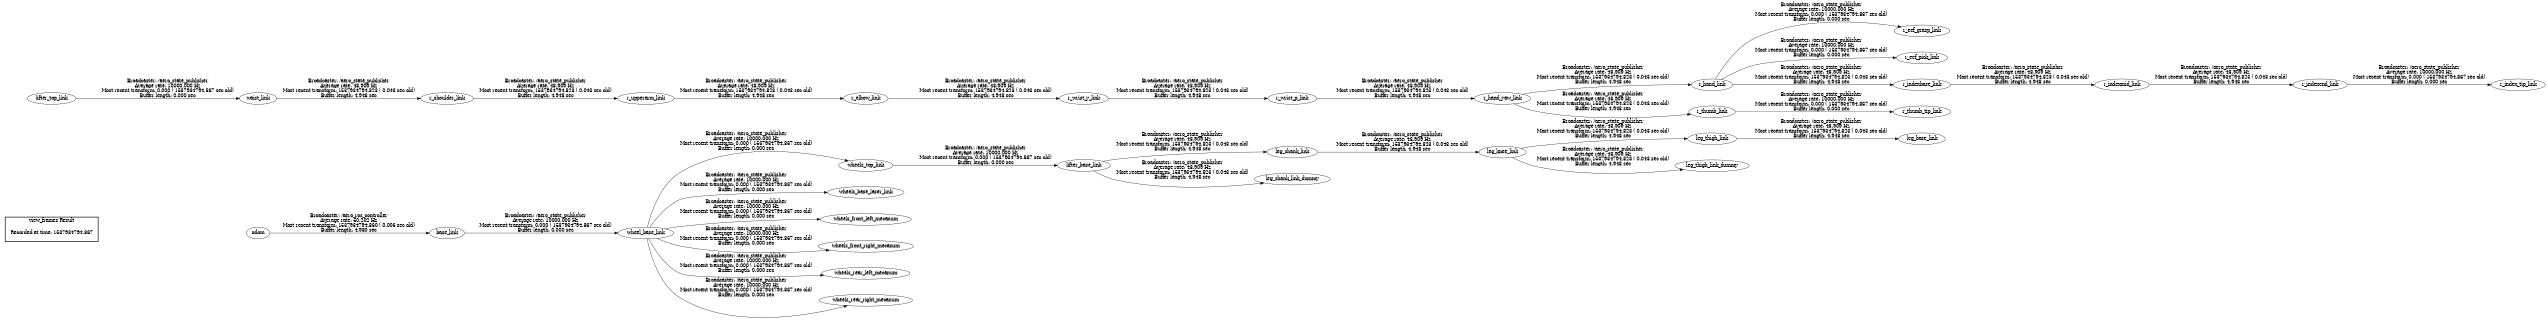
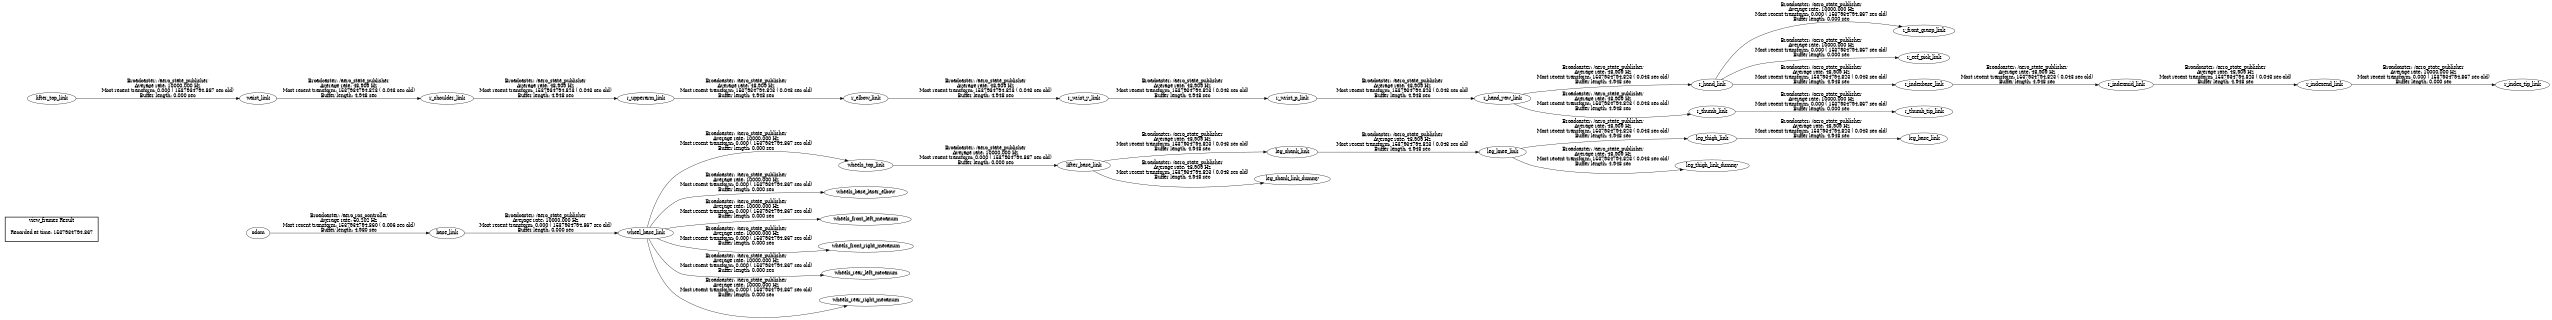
node "r_eef_grasp_link": label "r_eef_grasp_link" -> "r_front_grasp_link"
node "wheels_base_laser_link": label "wheels_base_laser_link" -> "wheels_base_laser_elbow"
